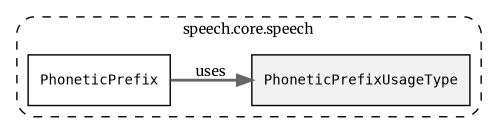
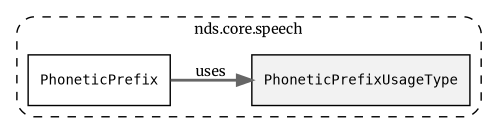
cluster "speech.core.speech": label "speech.core.speech" -> "nds.core.speech"
